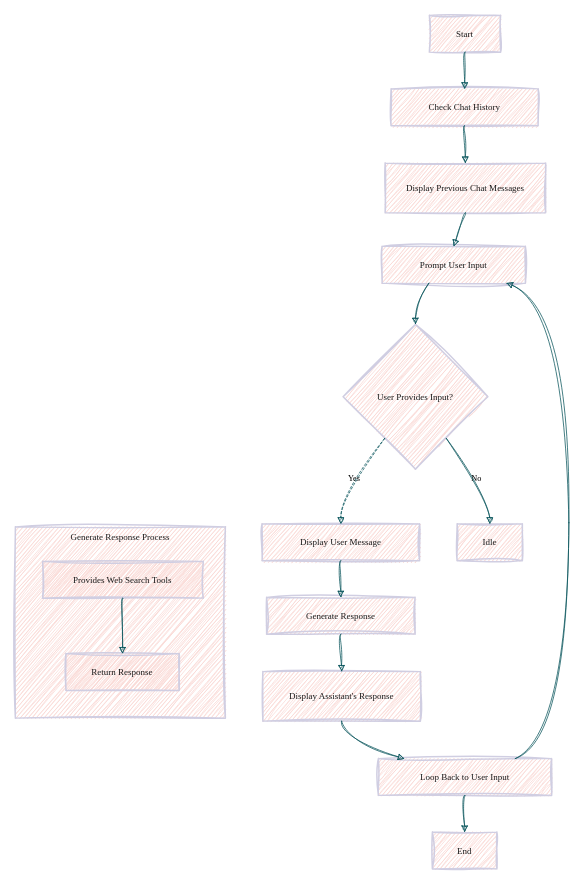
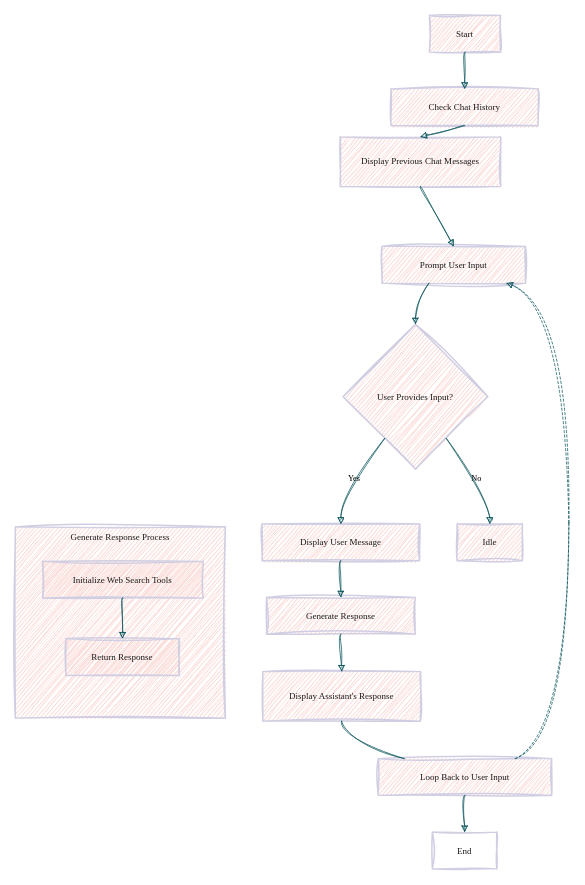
node "Display Previous Chat Messages": moved (465, 188) -> (420, 162)
edge "User Provides Input?" -> "Display User Message": style dashed -> solid
node "Provides Web Search Tools": label "Provides Web Search Tools" -> "Initialize Web Search Tools"
node "Return Response": moved (123, 672) -> (123, 657)
edge "Loop Back to User Input" -> "Prompt User Input": style solid -> dashed
edge "Display Assistant's Response" -> "Loop Back to User Input": arrowhead block -> none
node "End": fillcolor #fad9d5 -> #ffffff
